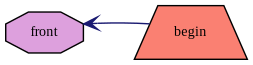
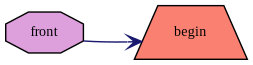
edge "begin" -> "front": reversed
